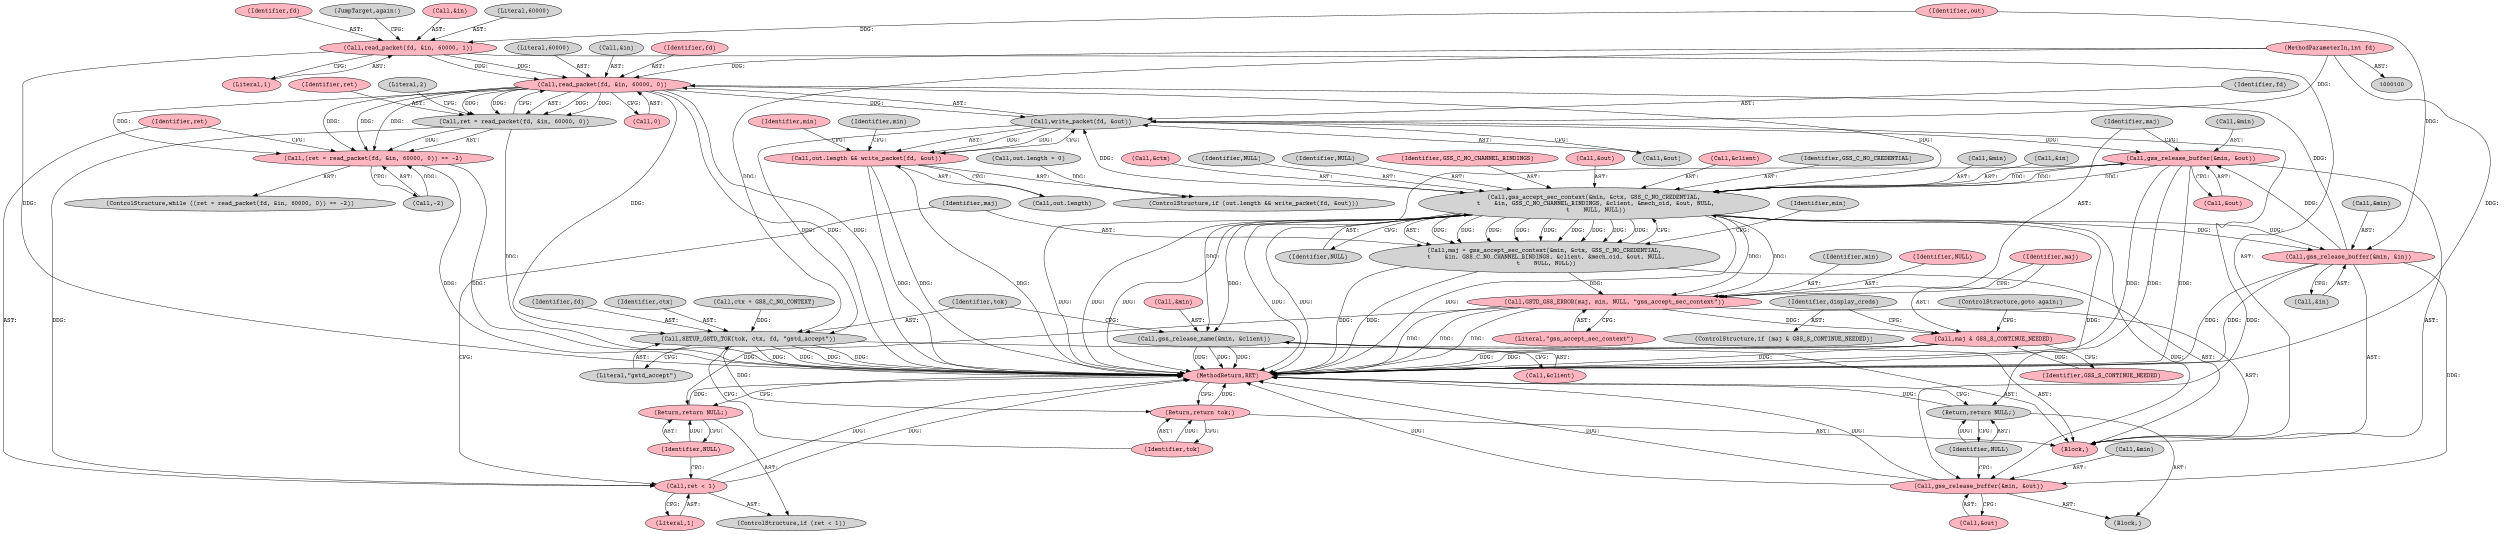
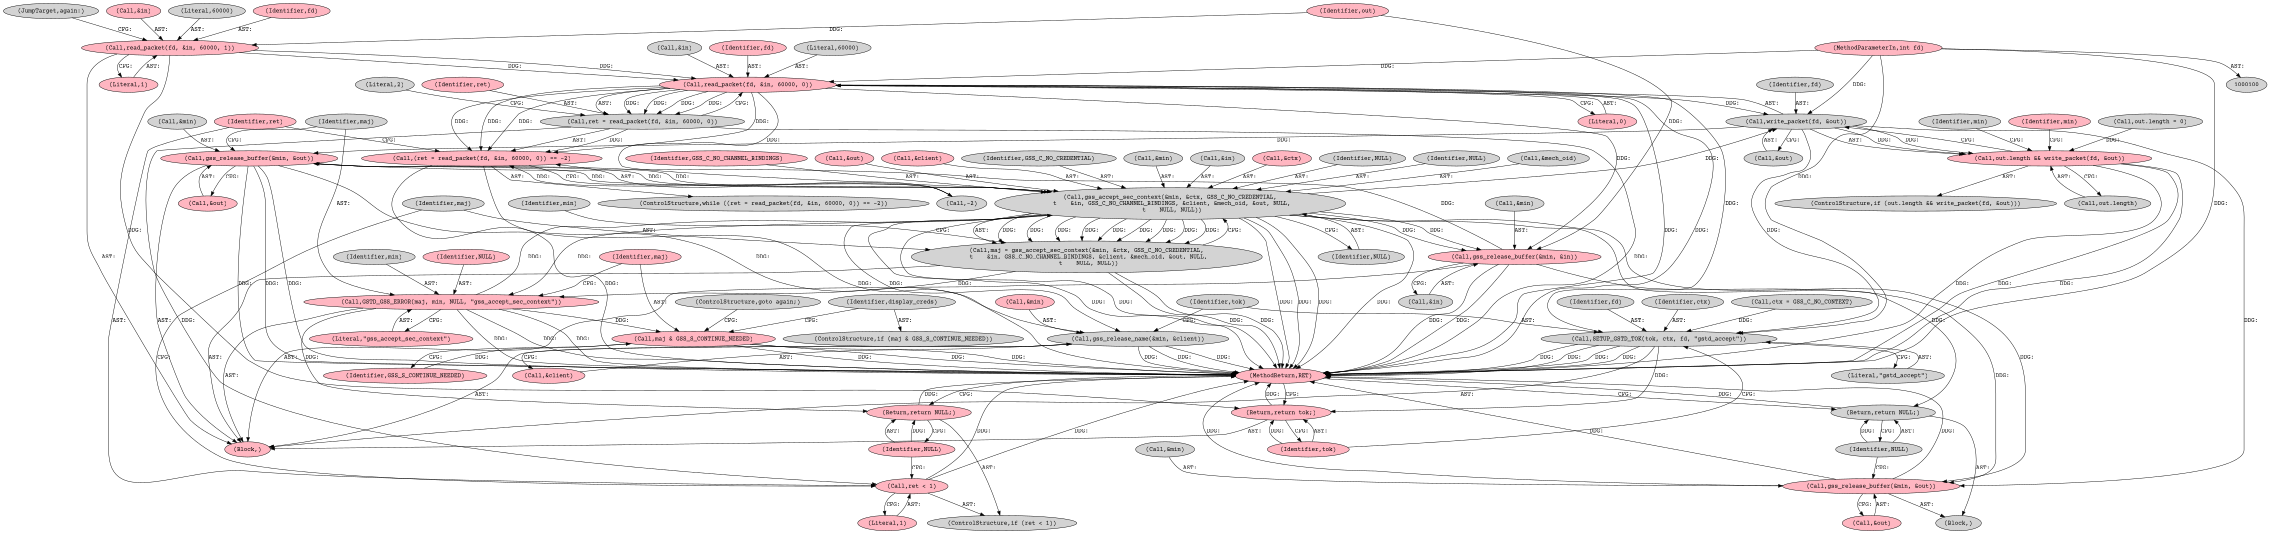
edge "(Call,gss_release_buffer(&min, &in))" -> "(Call,read_packet(fd, &in, 60000, 0))": reversed
node "(Call,0)": label "(Call,0)" -> "(Literal,0)"
node "(Call,&mech_oid)": added
edge "(Call,out.length = 0)" -> "(ControlStructure,if (out.length && write_packet(fd, &out)))": now "(Call,out.length = 0)" -> "(Call,out.length && write_packet(fd, &out))"
edge "(Call,read_packet(fd, &in, 60000, 1))" -> "(MethodReturn,RET)": now "(Call,read_packet(fd, &in, 60000, 1))" -> "(Return,return tok;)"
